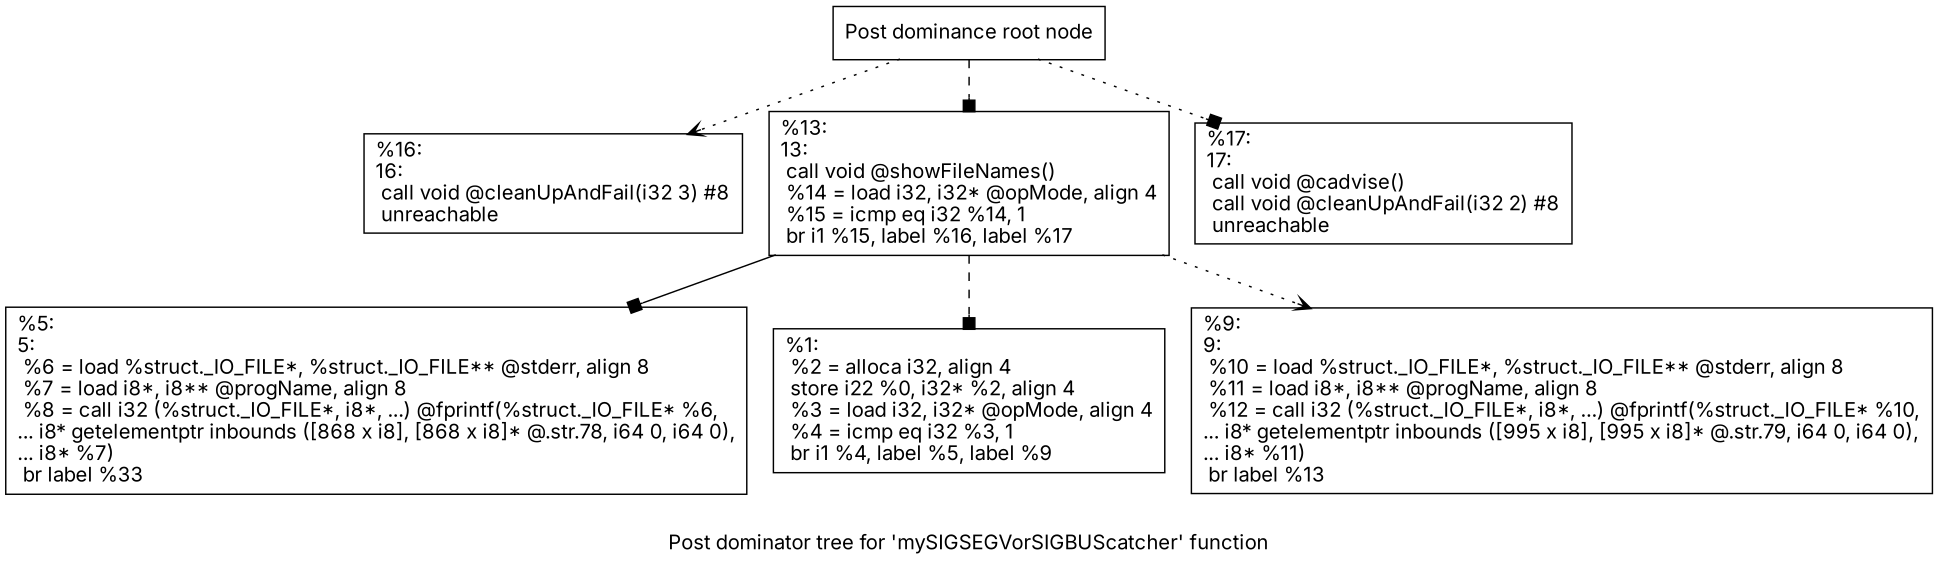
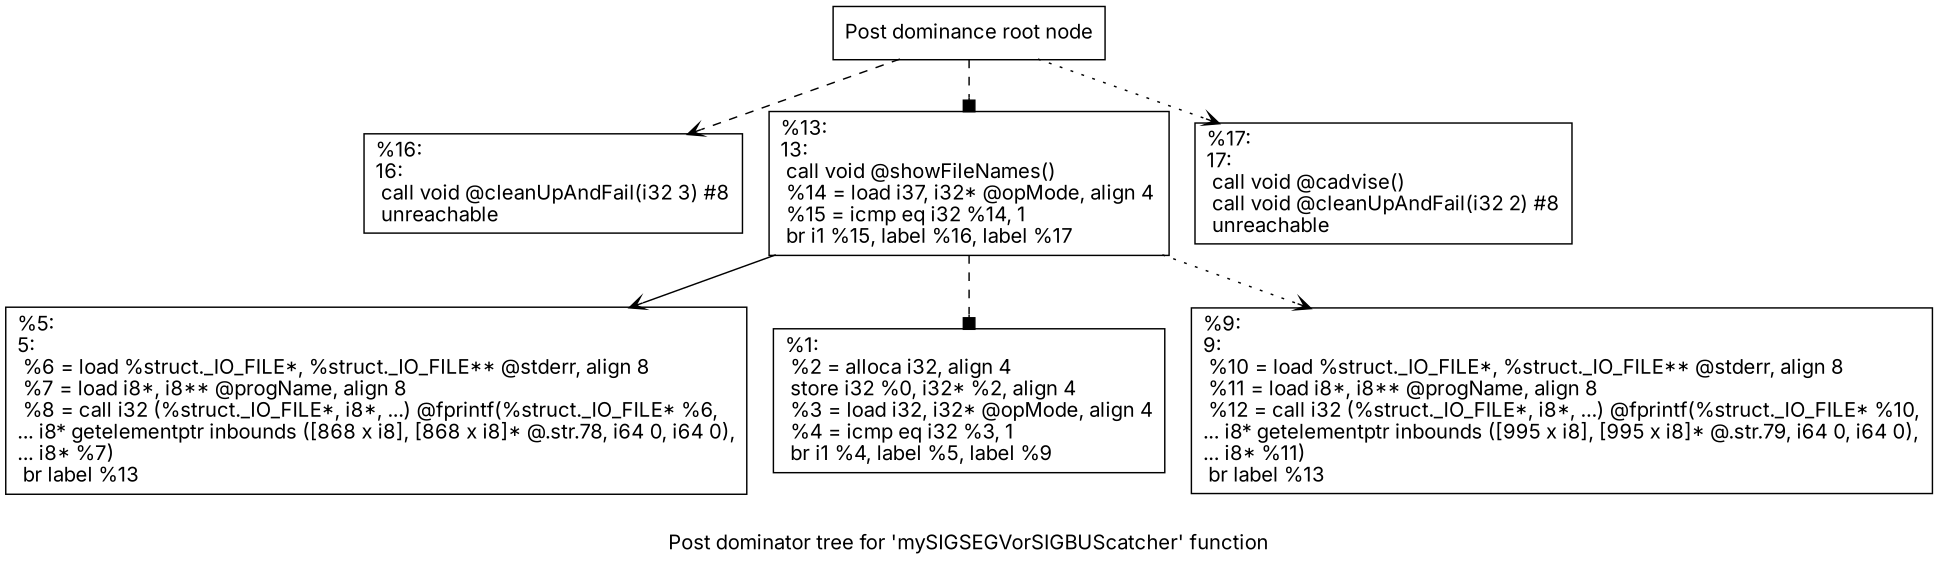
edge "Post dominance root node" -> "%17:": arrowhead box -> vee
edge "Post dominance root node" -> "%16:": style dotted -> dashed
node "%13:": text "%14 = load i32, i32* @opMode, align 4" -> "%14 = load i37, i32* @opMode, align 4"
edge "%13:" -> "%5:": arrowhead box -> vee
node "%1:": text "store i22 %0, i32* %2, align 4" -> "store i32 %0, i32* %2, align 4"
node "%5:": text "br label %33" -> "br label %13"
